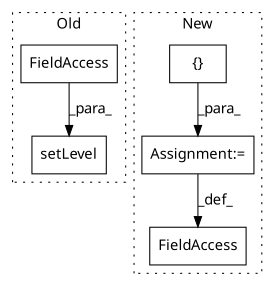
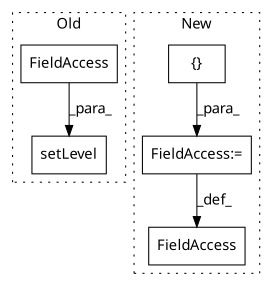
node "Assignment:=": label "Assignment:=" -> "FieldAccess:="
